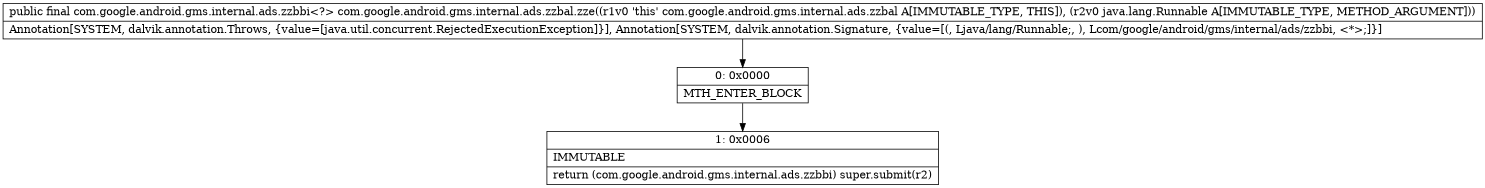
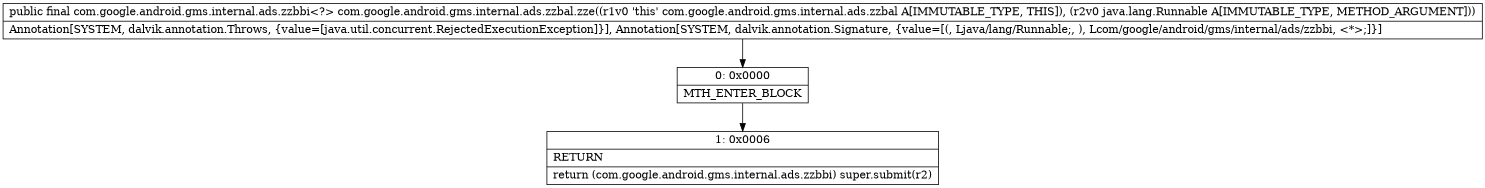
node "1: 0x0006": text "IMMUTABLE" -> "RETURN"
